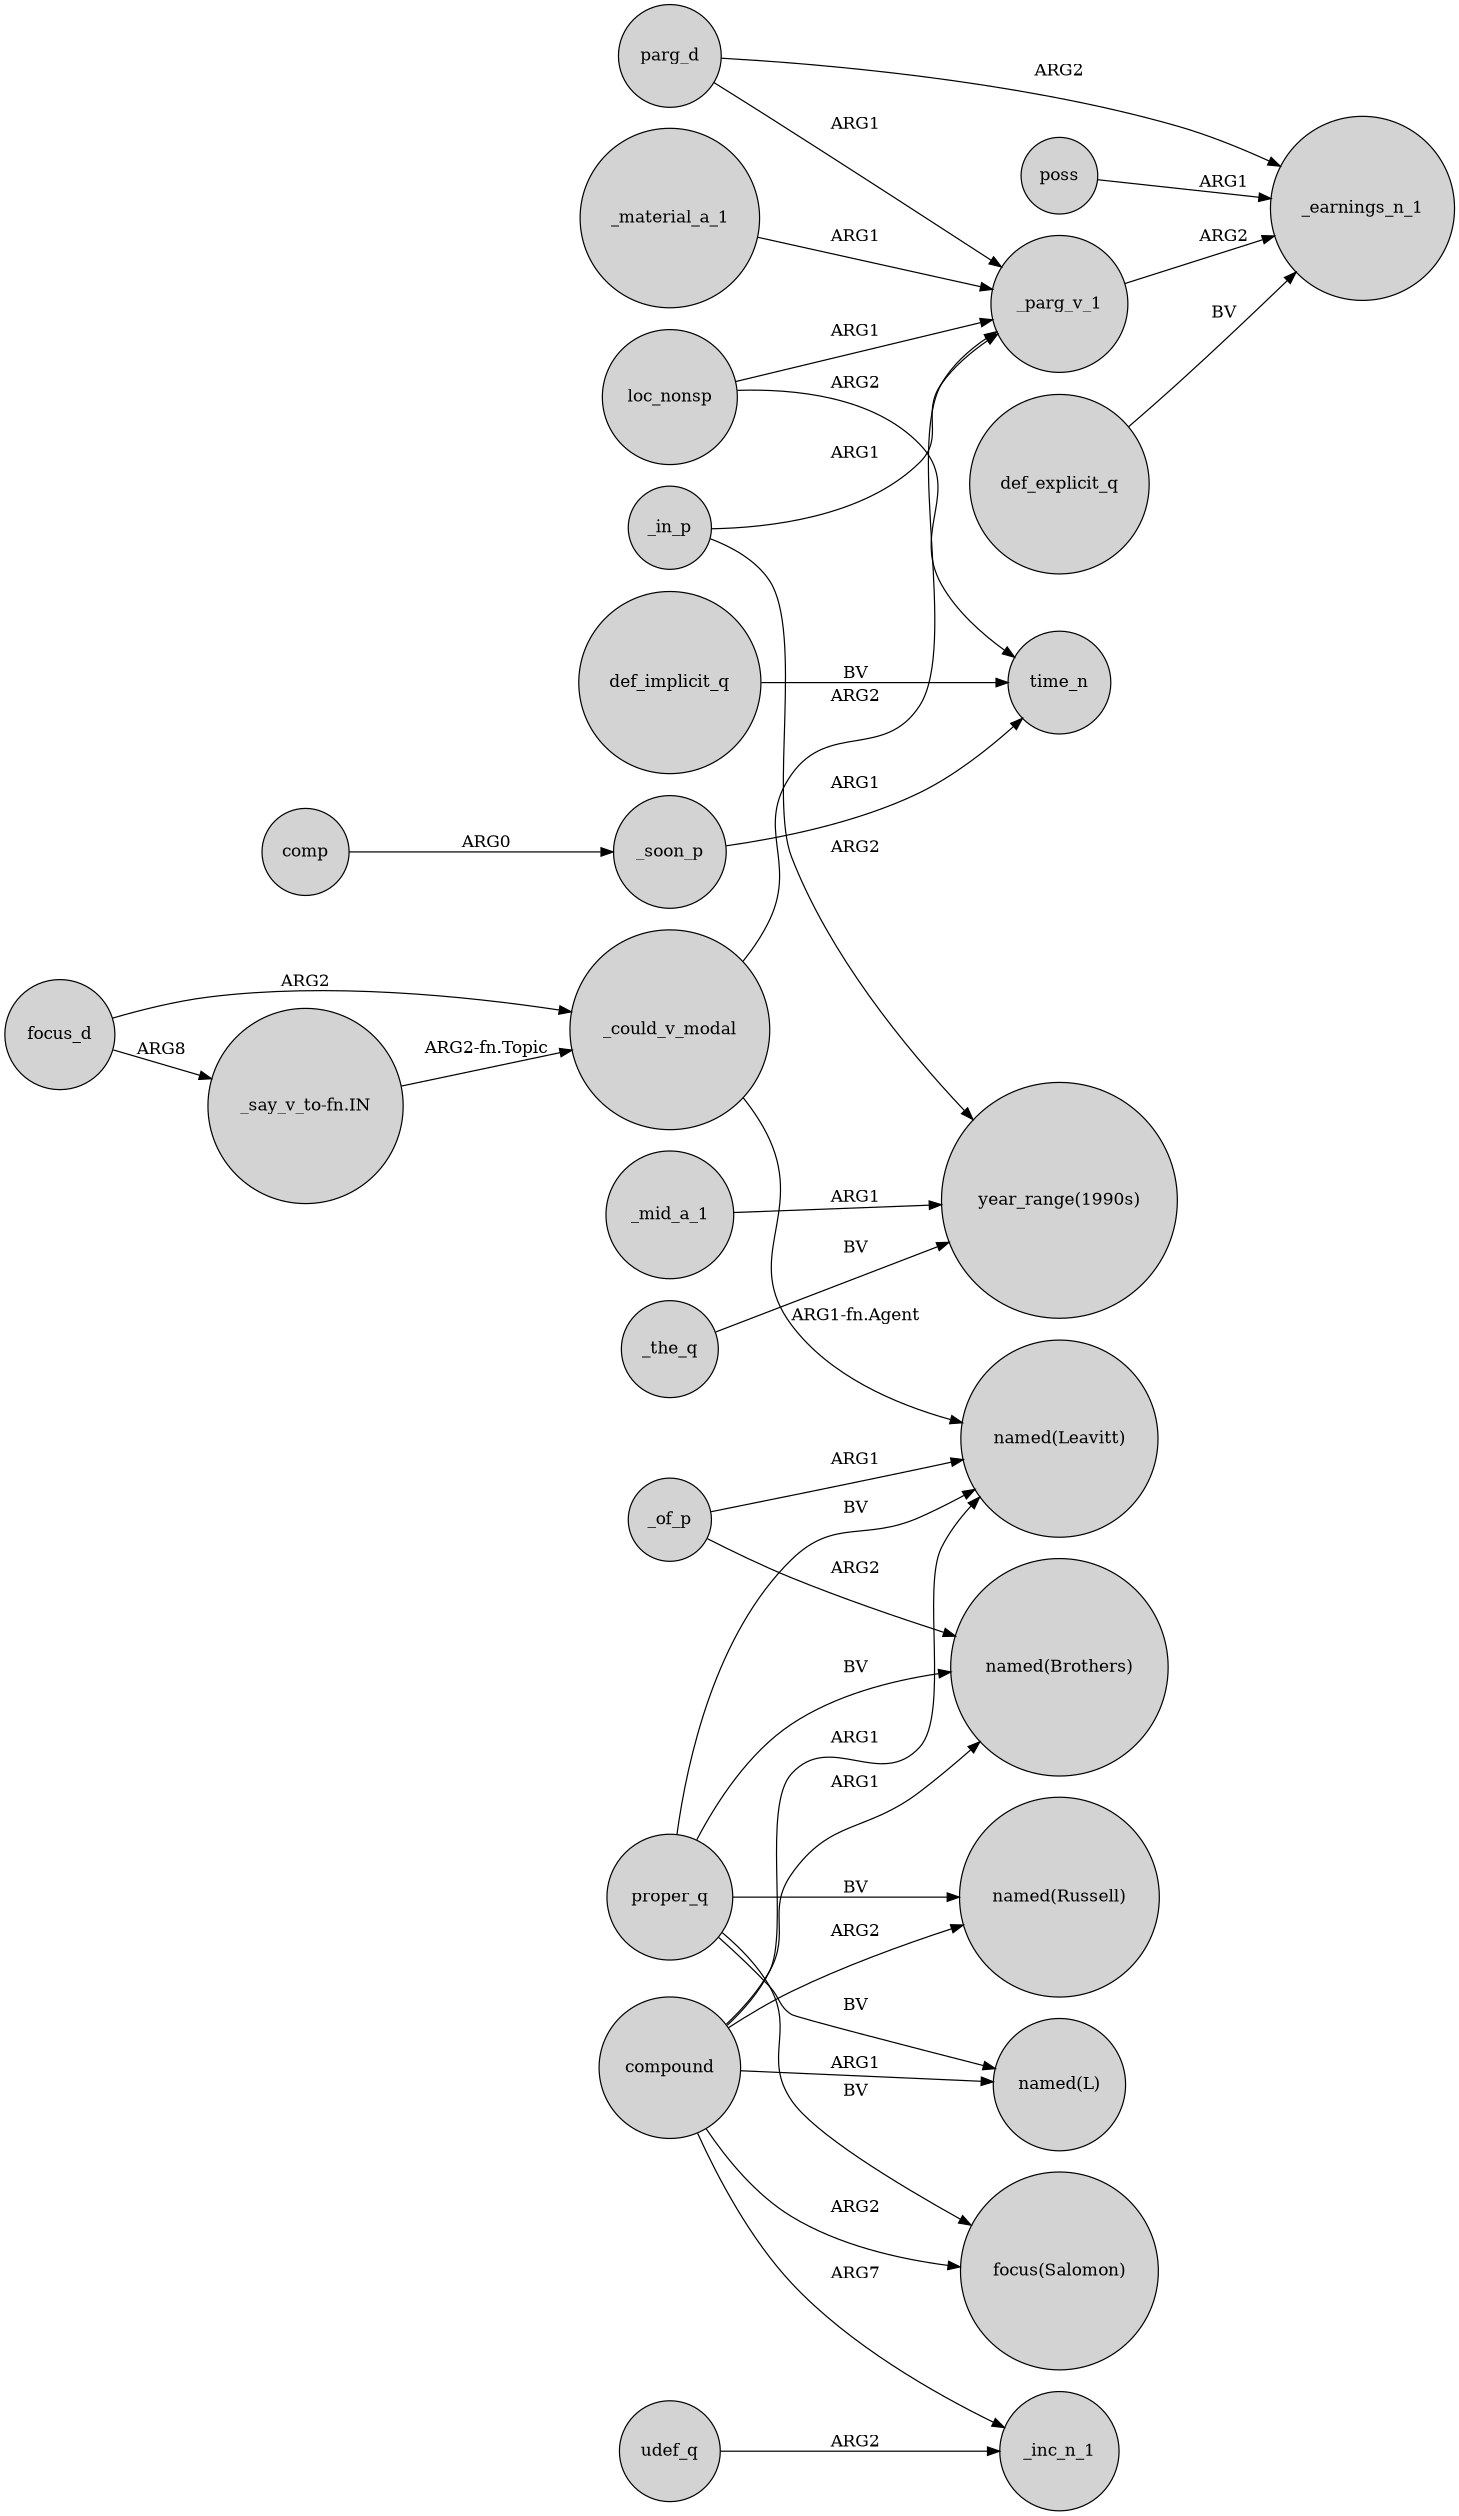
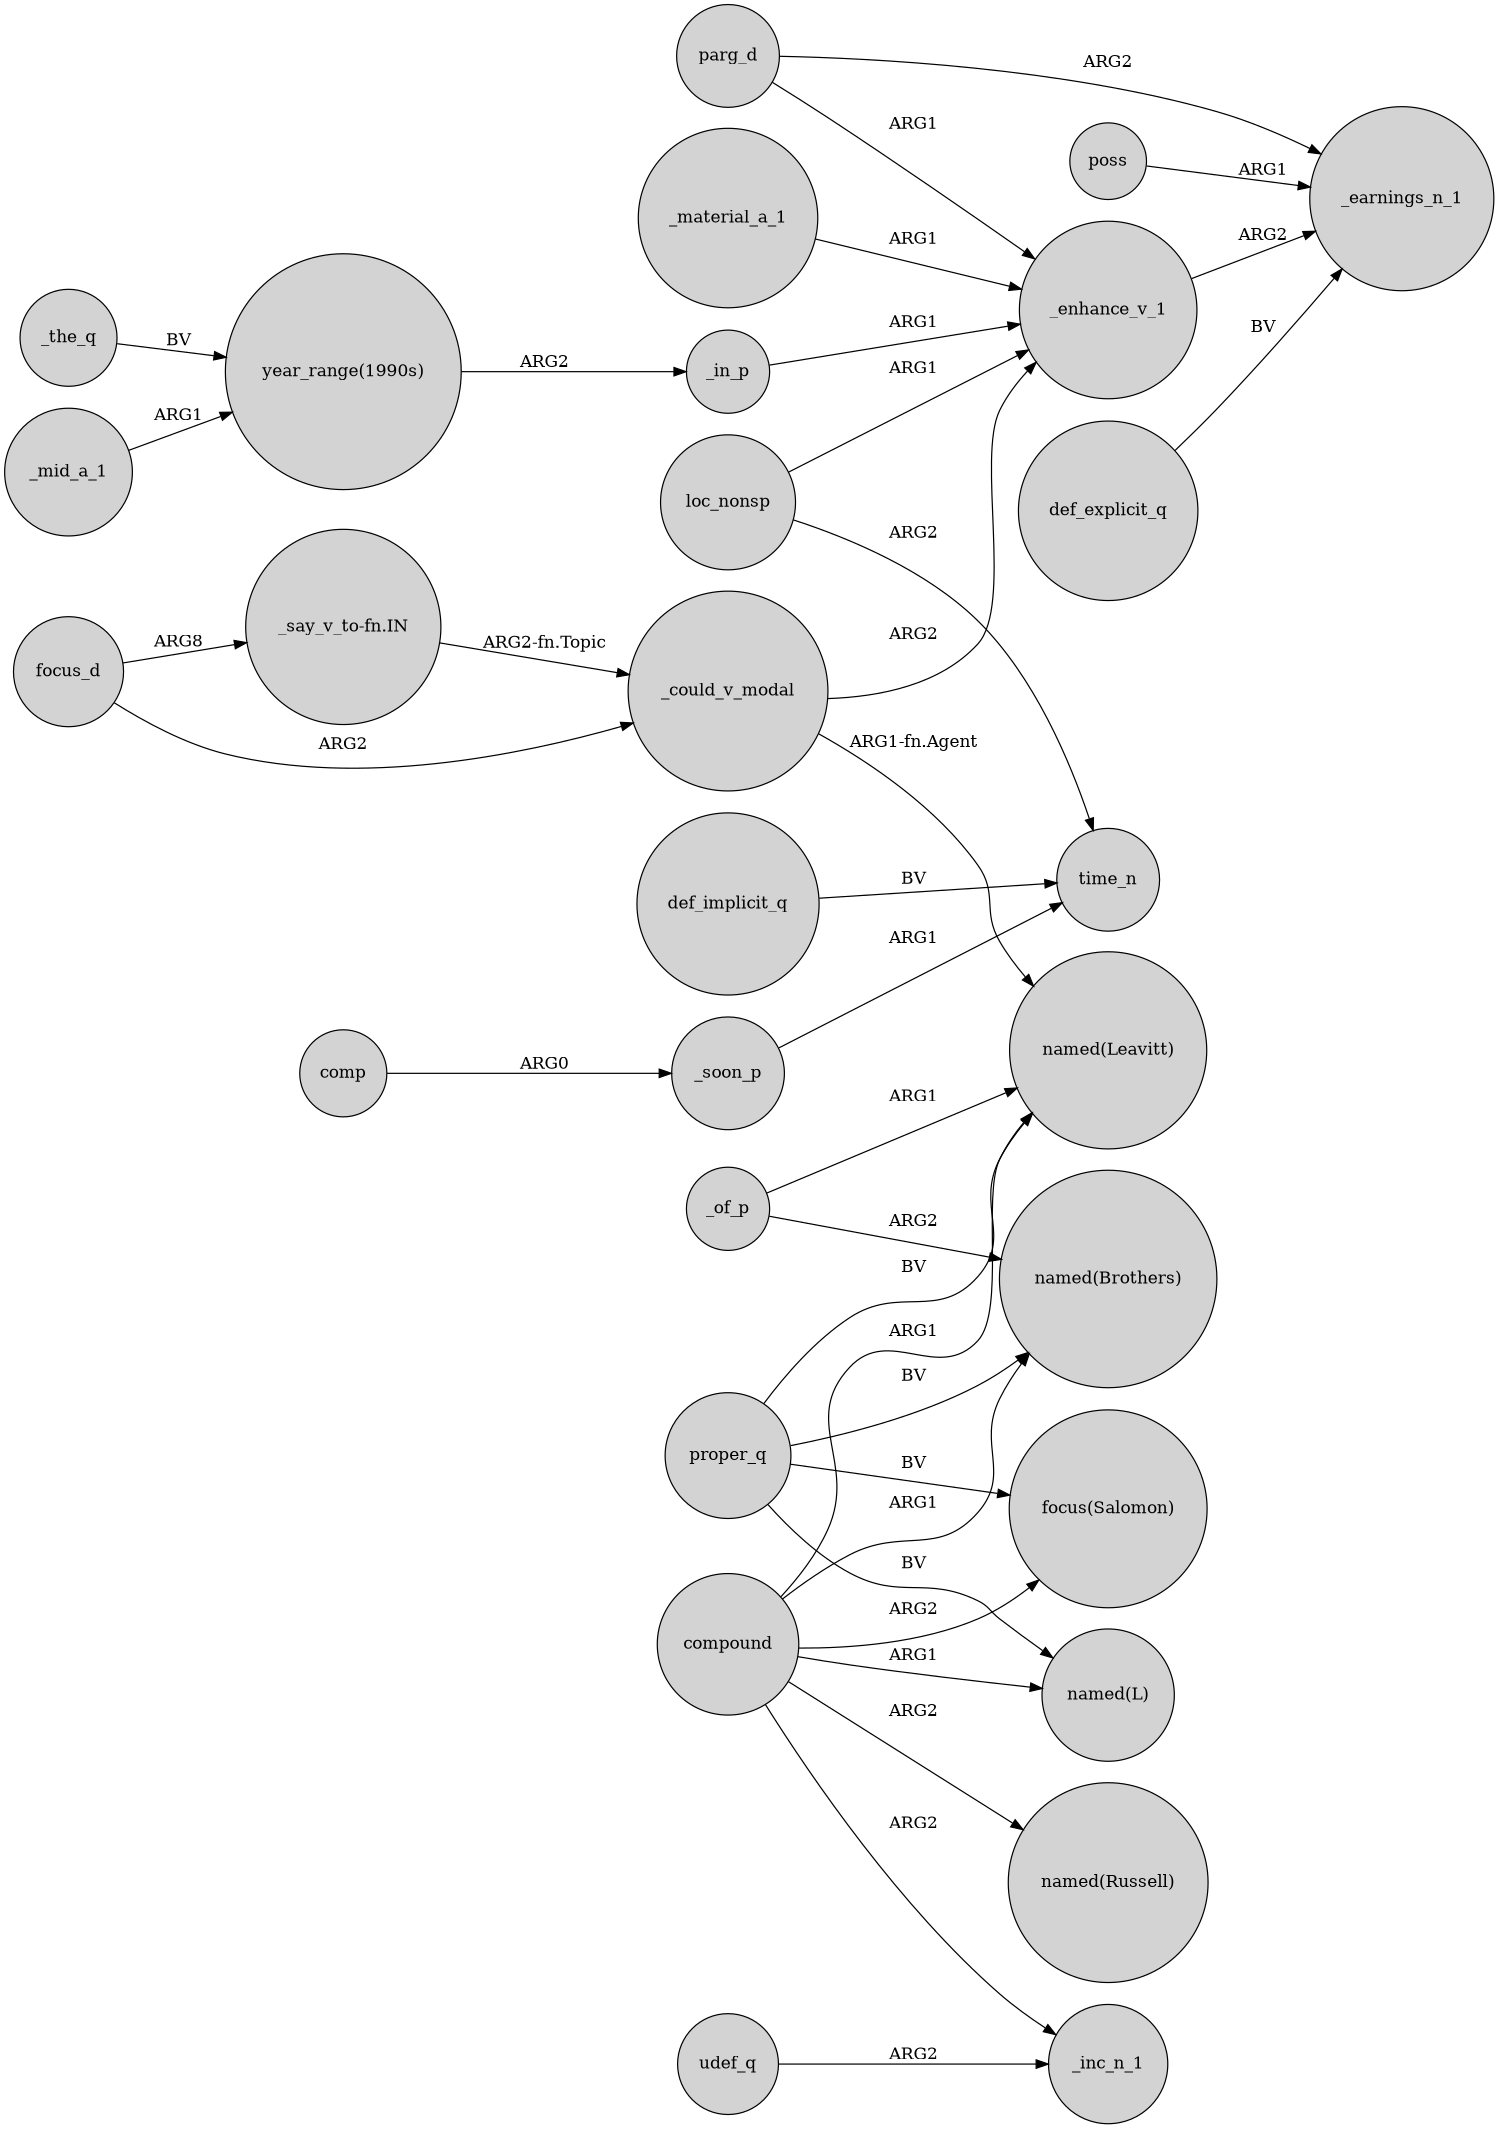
node "_parg_v_1": label "_parg_v_1" -> "_enhance_v_1"
edge "_in_p" -> "year_range(1990s)": reversed
edge "proper_q" -> "named(Russell)": removed, label "BV"
edge "compound" -> "_inc_n_1": label "ARG7" -> "ARG2"
